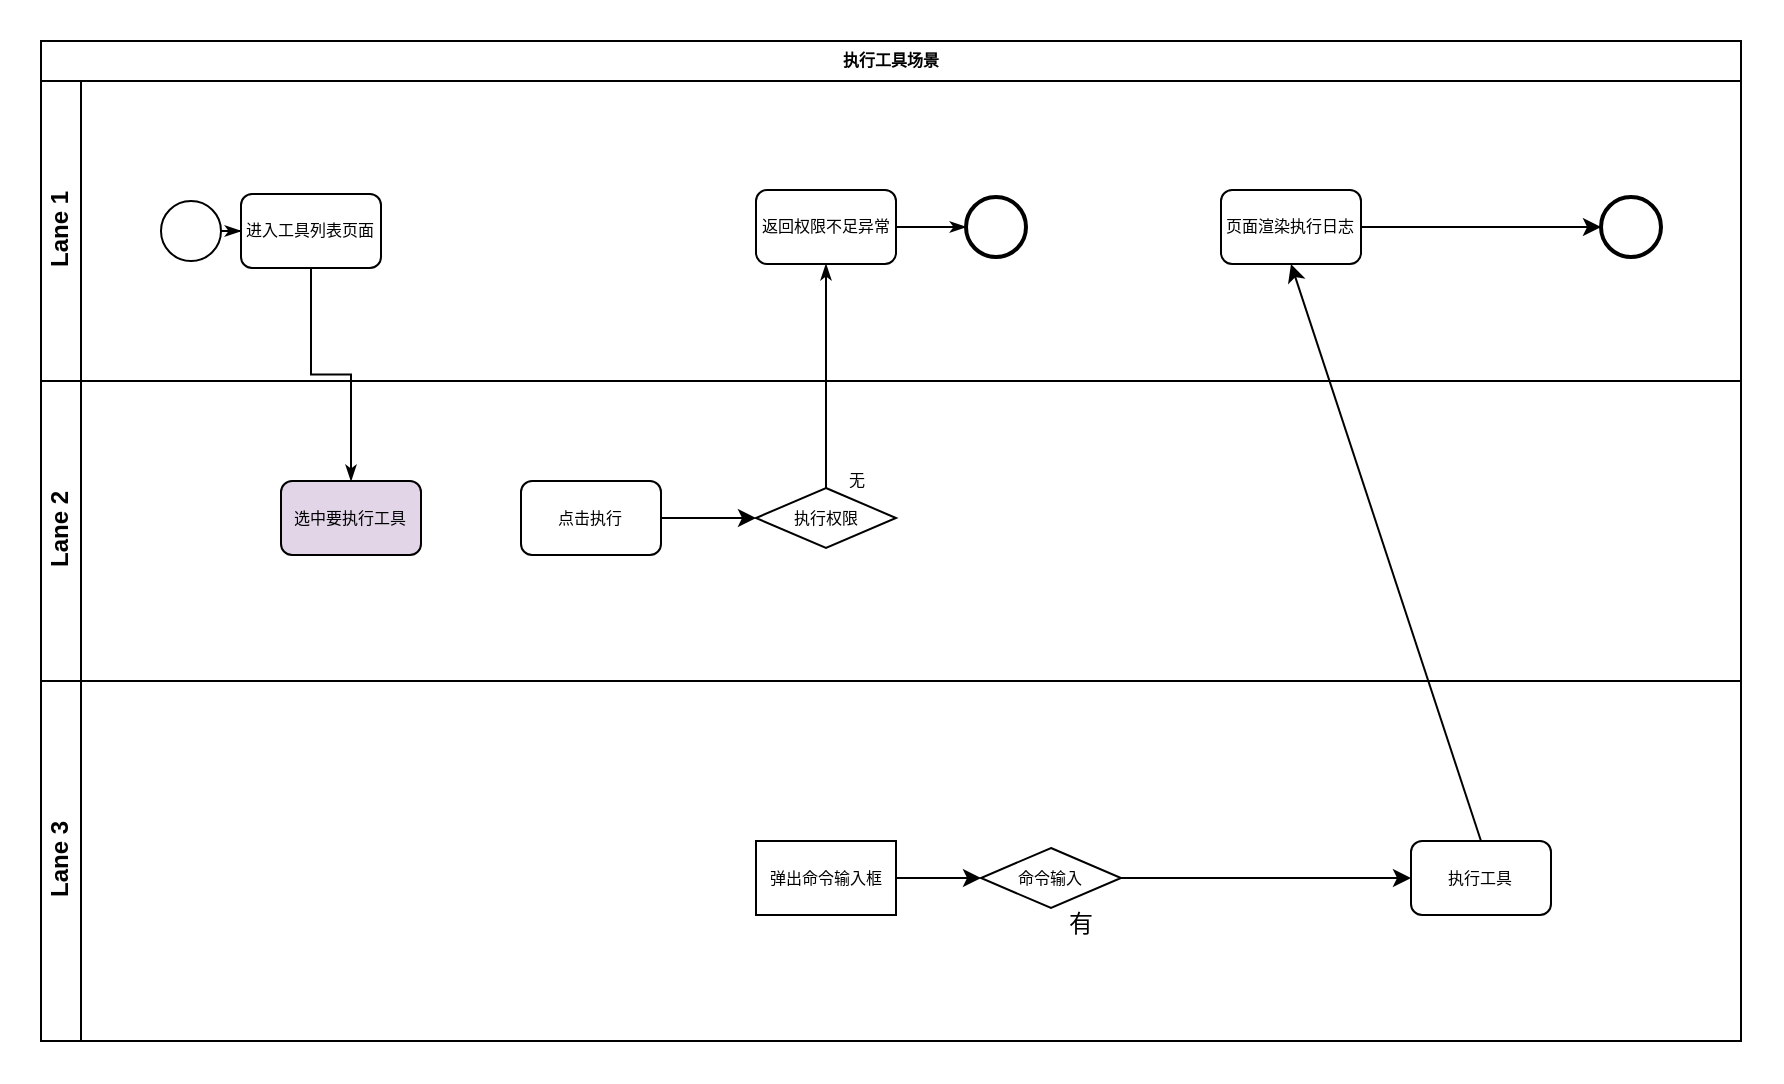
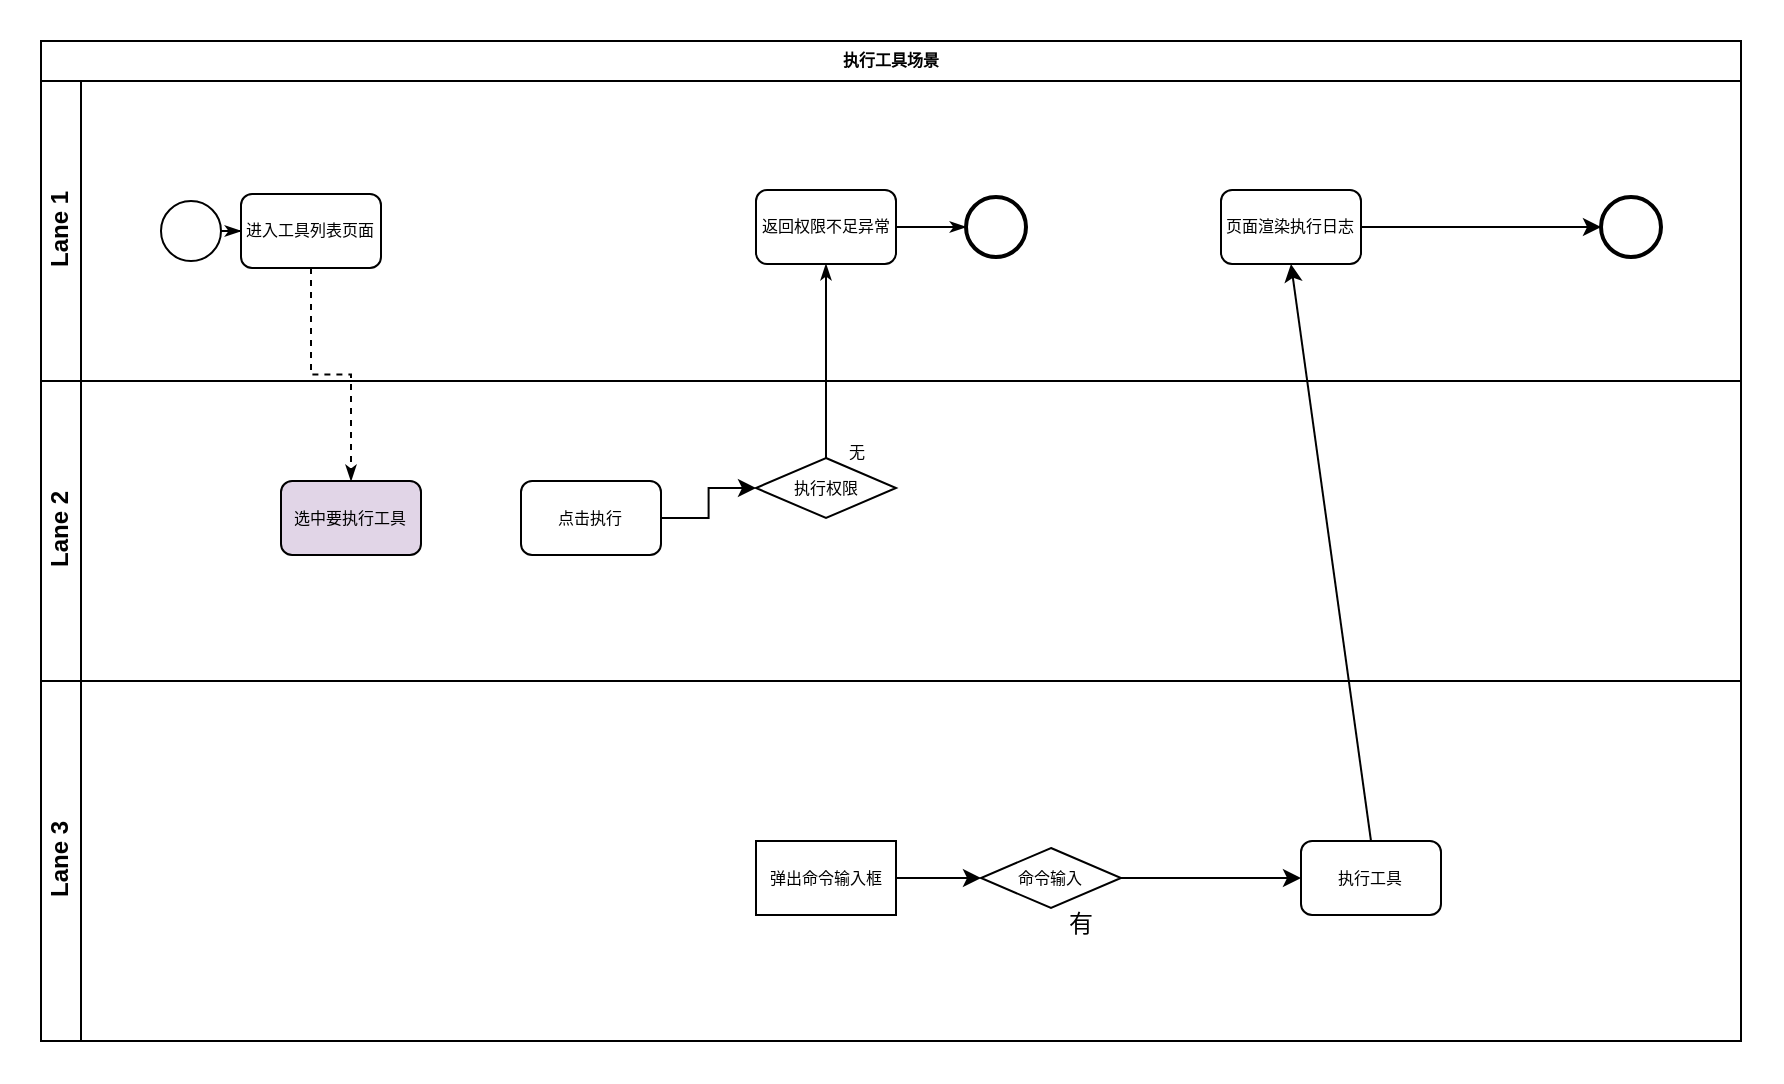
edge "进入工具列表页面" -> "选中要执行工具": style solid -> dashed
node "执行权限": moved (826, 518) -> (826, 488)
node "执行工具": moved (1481, 878) -> (1371, 878)
